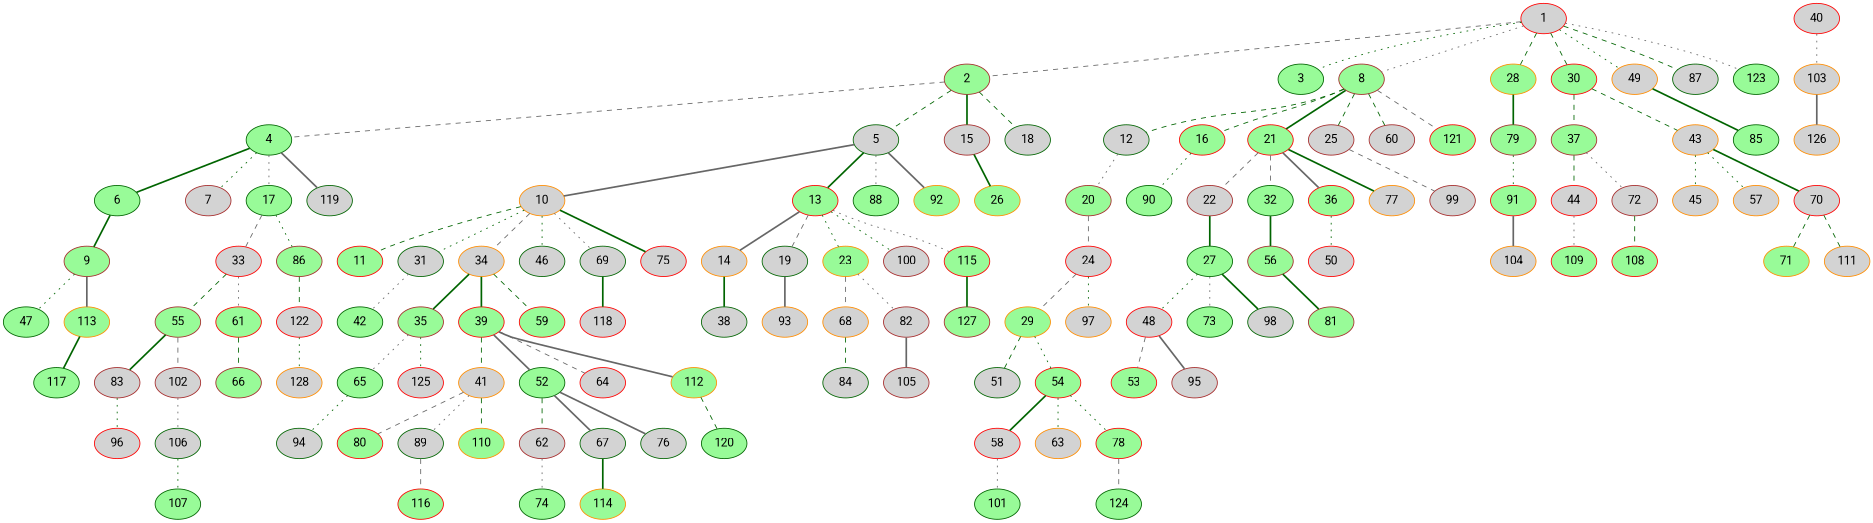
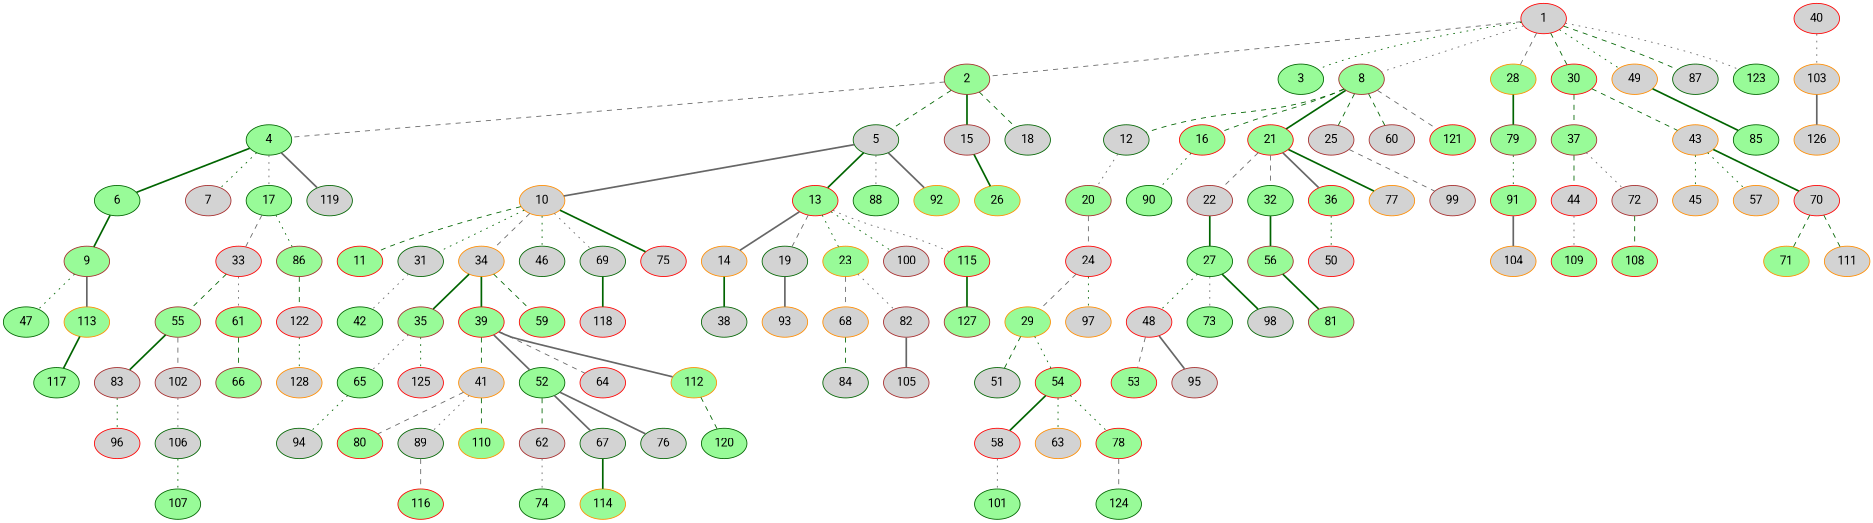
edge "1" -- "28": color darkgreen -> gray40
